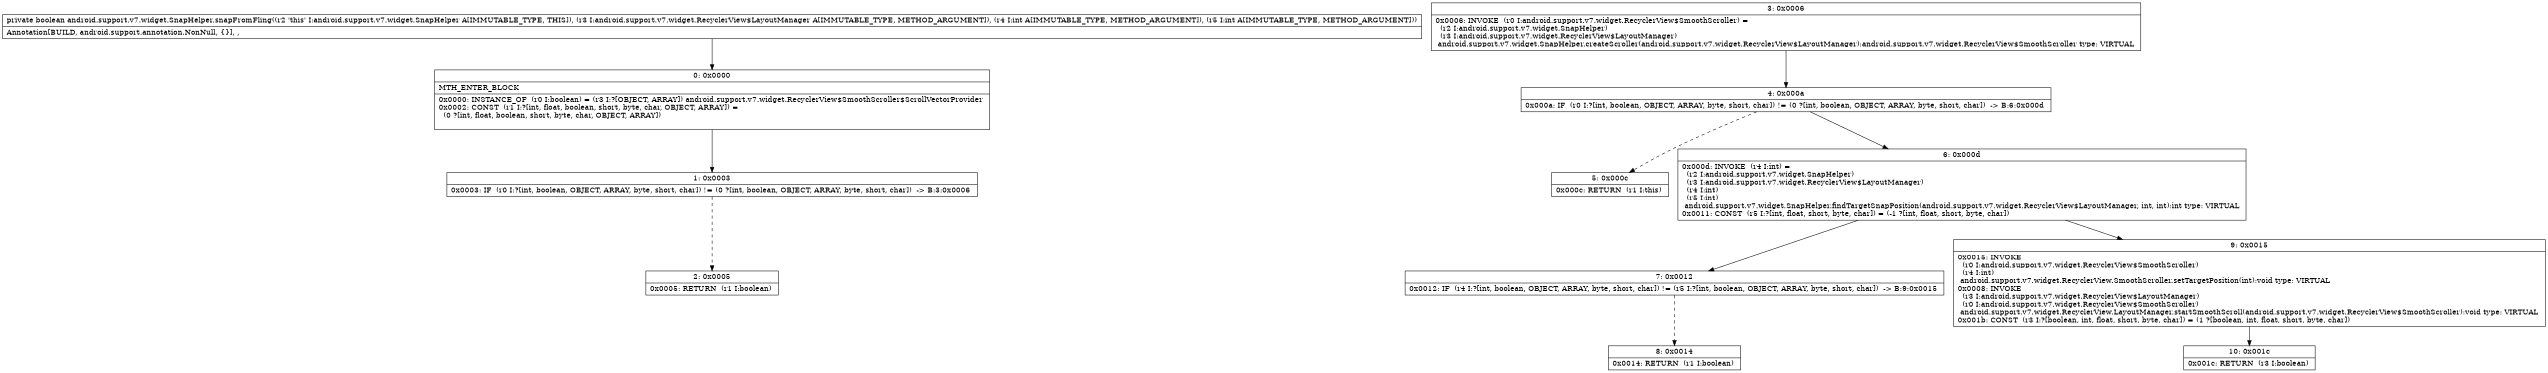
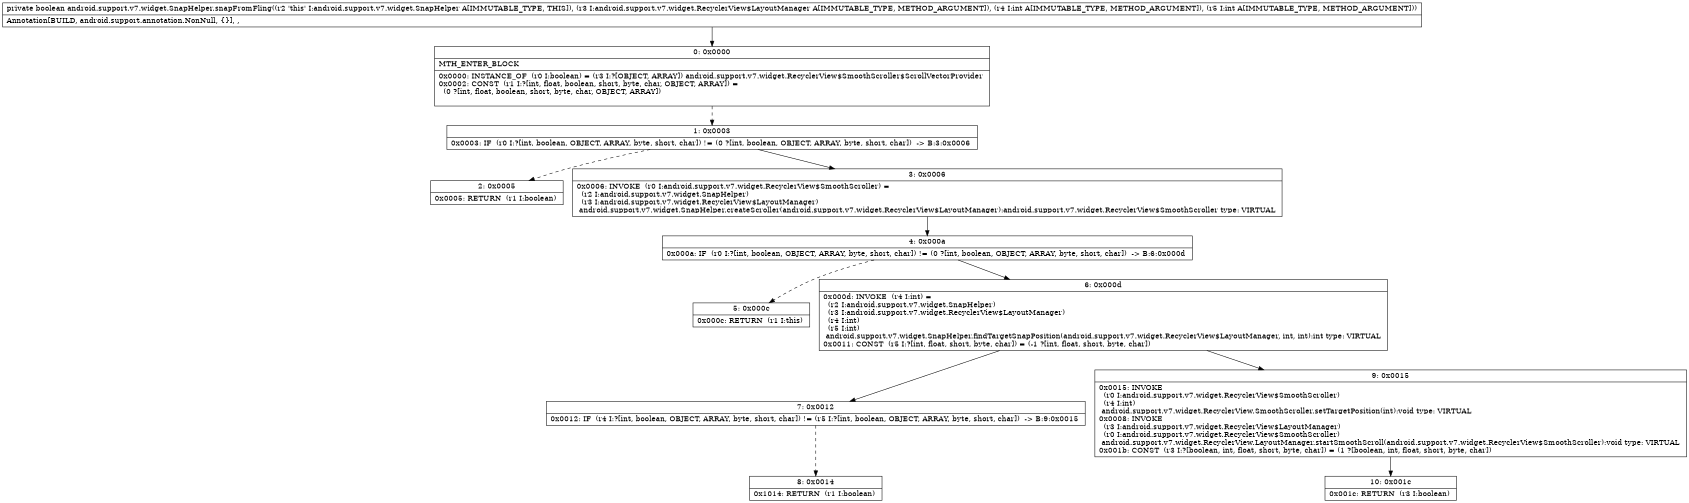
edge "0: 0x0000" -> "1: 0x0003": style solid -> dashed
edge "1: 0x0003" -> "3: 0x0006": added
node "8: 0x0014": text "0x0014: RETURN  (r1 I:boolean)" -> "0x1014: RETURN  (r1 I:boolean)"
